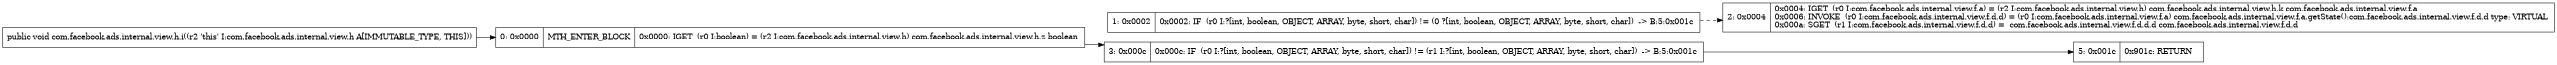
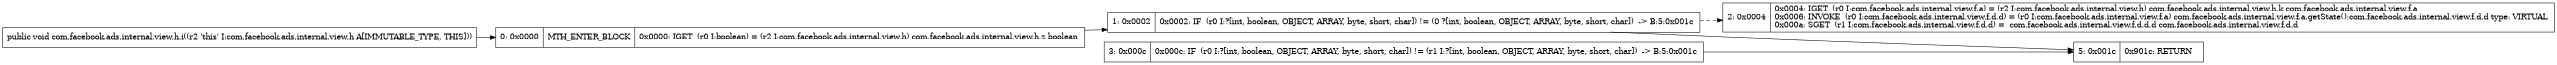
edge "1: 0x0002" -> "5: 0x001c": added
edge "0: 0x0000" -> "3: 0x000c": now "0: 0x0000" -> "1: 0x0002"
